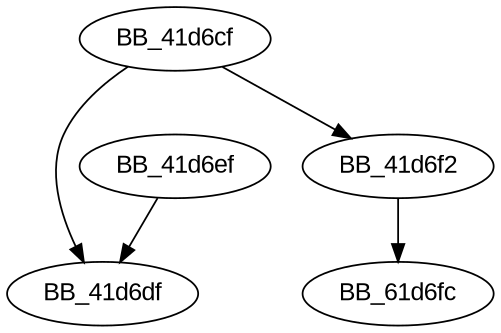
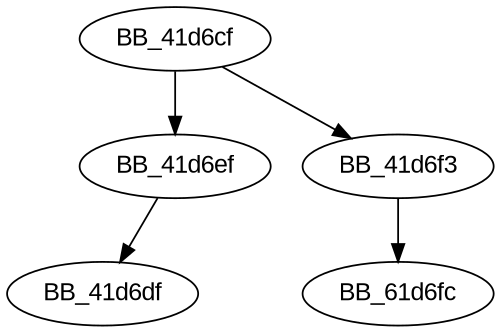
edge "BB_41d6cf" -> "BB_41d6df": now "BB_41d6cf" -> "BB_41d6ef"
node "BB_41d6f2": label "BB_41d6f2" -> "BB_41d6f3"
